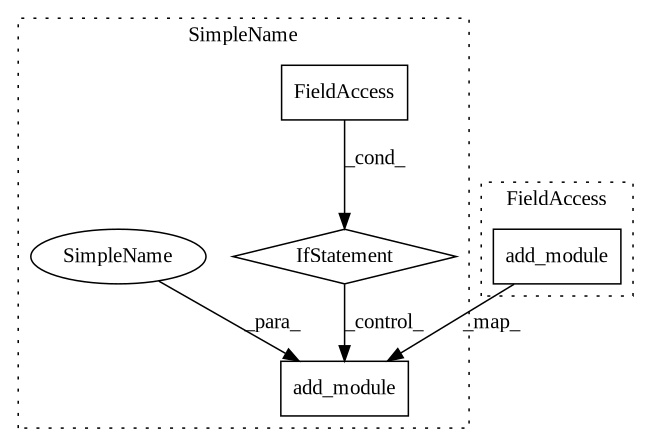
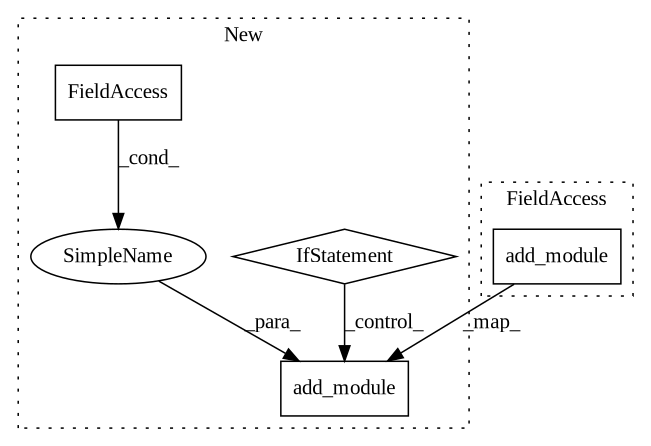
cluster "SimpleName": label "SimpleName" -> "New"
edge "FieldAccess" -> "IfStatement": now "FieldAccess" -> "SimpleName"
